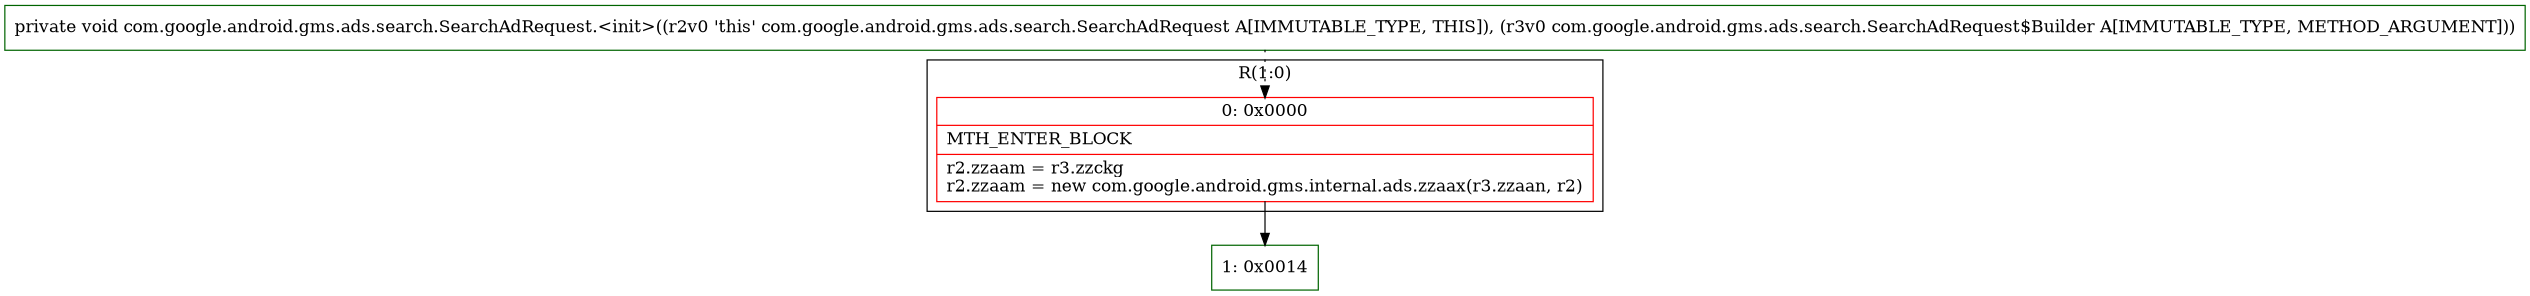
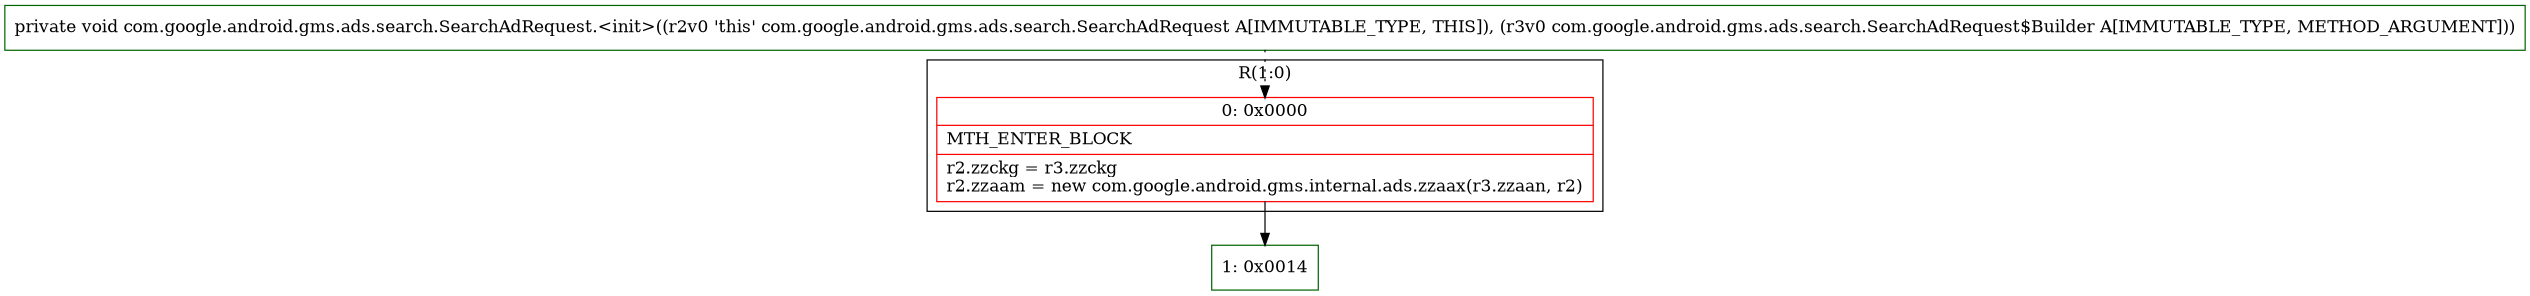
node "0: 0x0000": text "r2.zzaam = r3.zzckg" -> "r2.zzckg = r3.zzckg"
